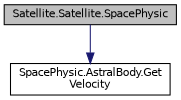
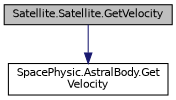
node "Satellite.Satellite.SpacePhysic": label "Satellite.Satellite.SpacePhysic" -> "Satellite.Satellite.GetVelocity"
